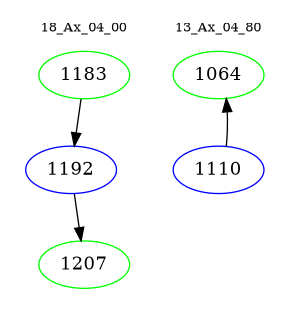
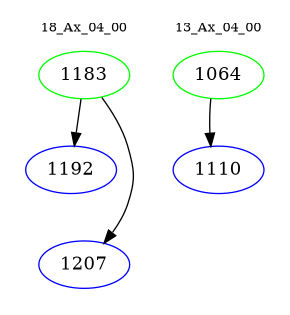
cluster "13_Ax_04_80": label "13_Ax_04_80" -> "13_Ax_04_00"
edge "1110" -> "1064": reversed
edge "1192" -> "1207": now "1183" -> "1207"
node "1207": color green -> blue
